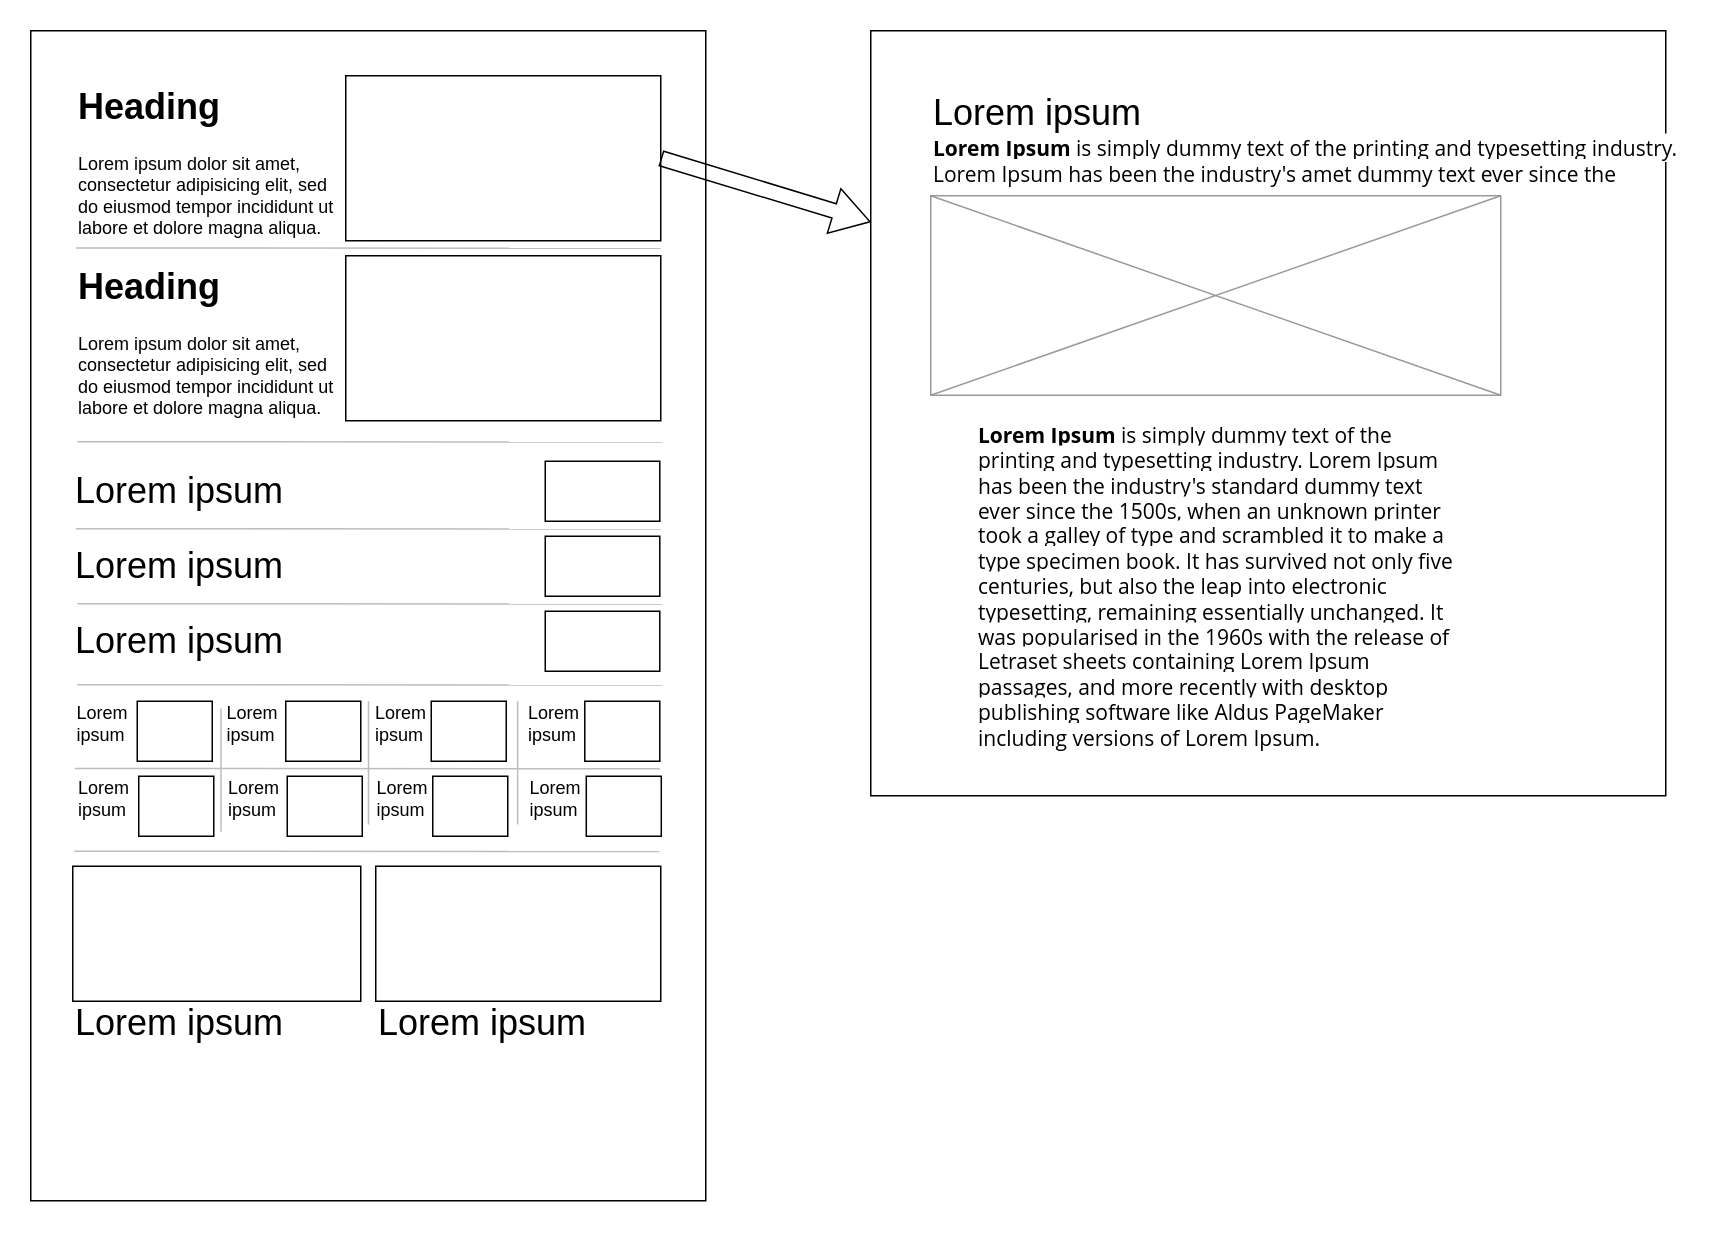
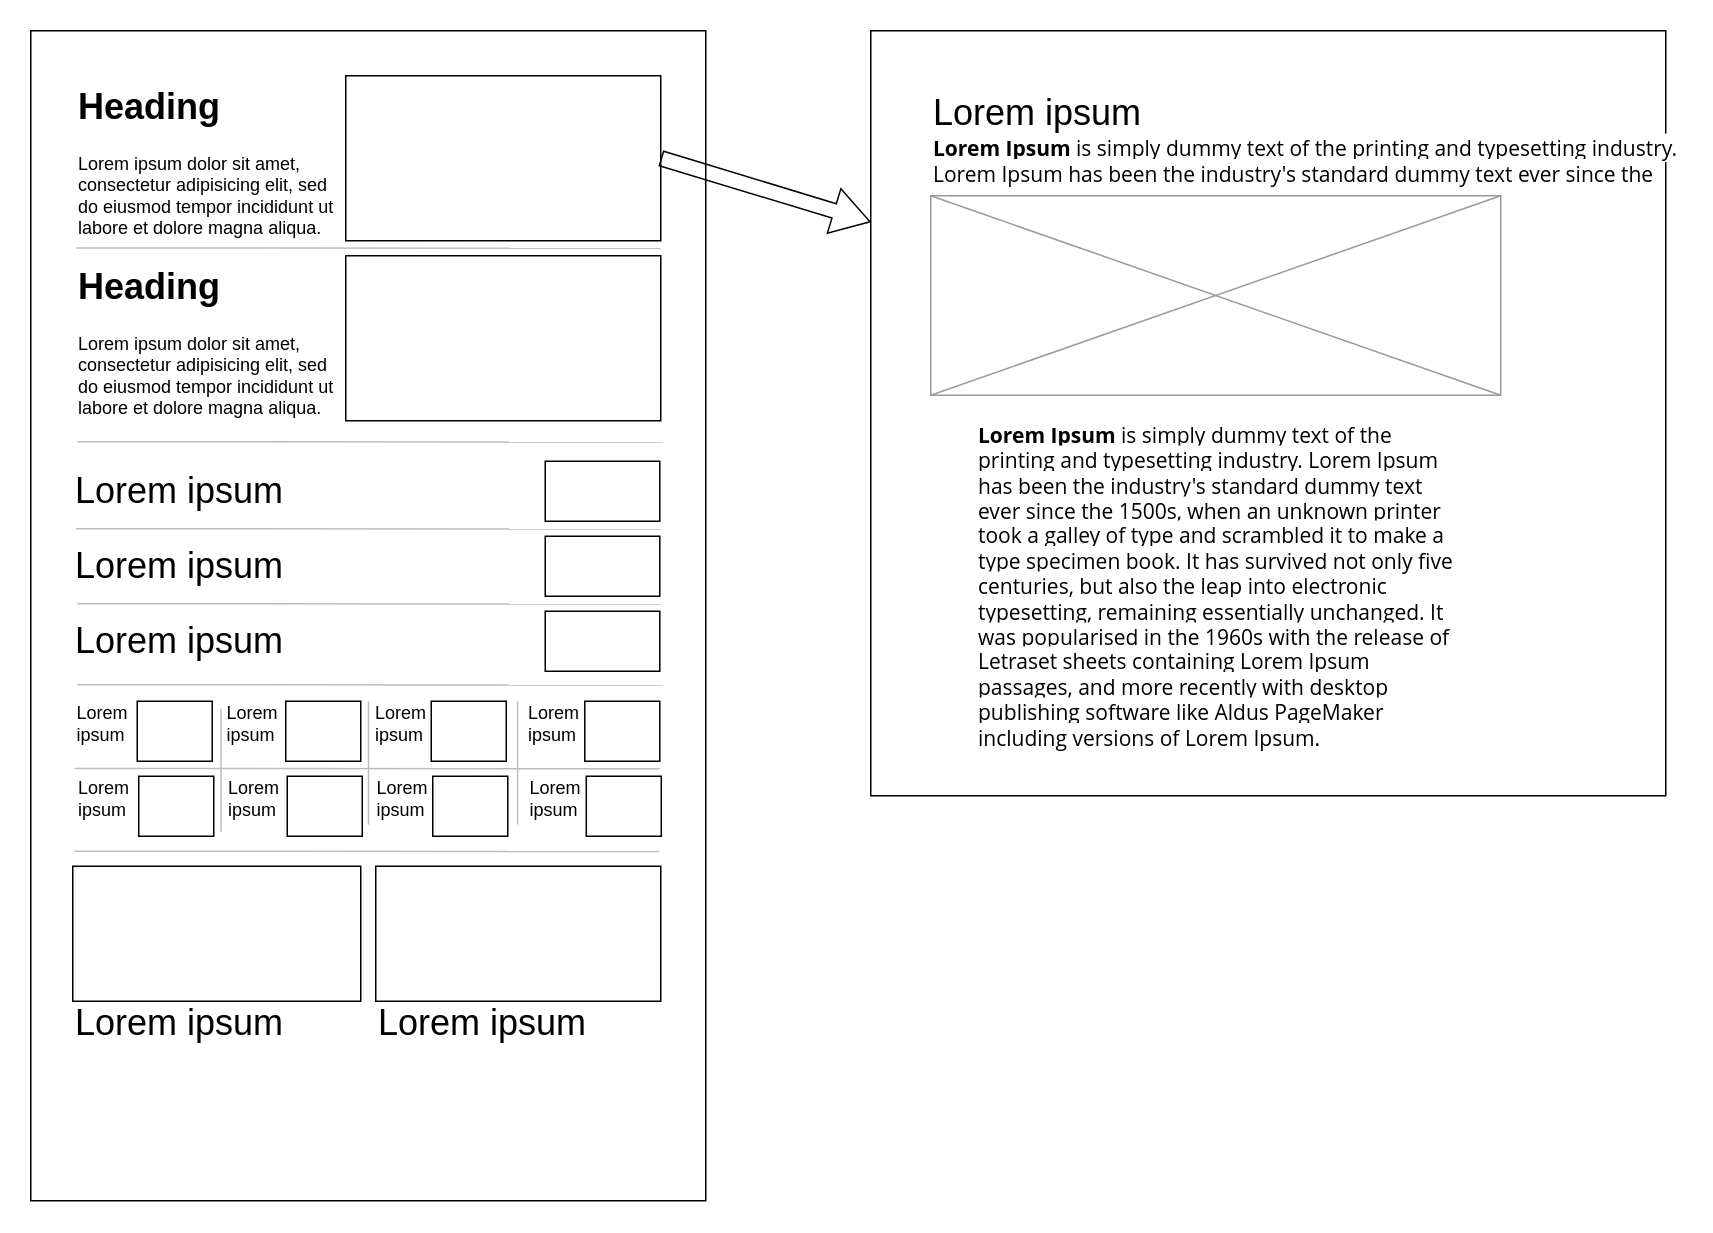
node "Lorem Ipsum is simply dummy text of the printing and typesetting industry. Lorem Ipsum has been the industry's amet dummy text ever since the": label "Lorem Ipsum is simply dummy text of the printing and typesetting industry. Lorem Ipsum has been the industry's amet dummy text ever since the" -> "Lorem Ipsum is simply dummy text of the printing and typesetting industry. Lorem Ipsum has been the industry's standard dummy text ever since the"
